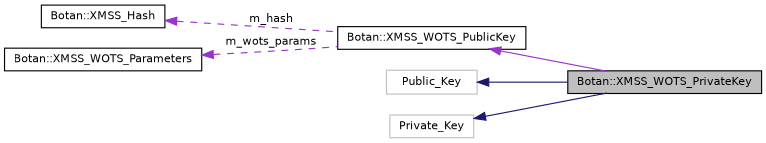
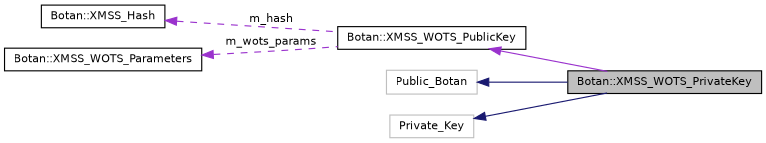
node "Public_Key": label "Public_Key" -> "Public_Botan"
